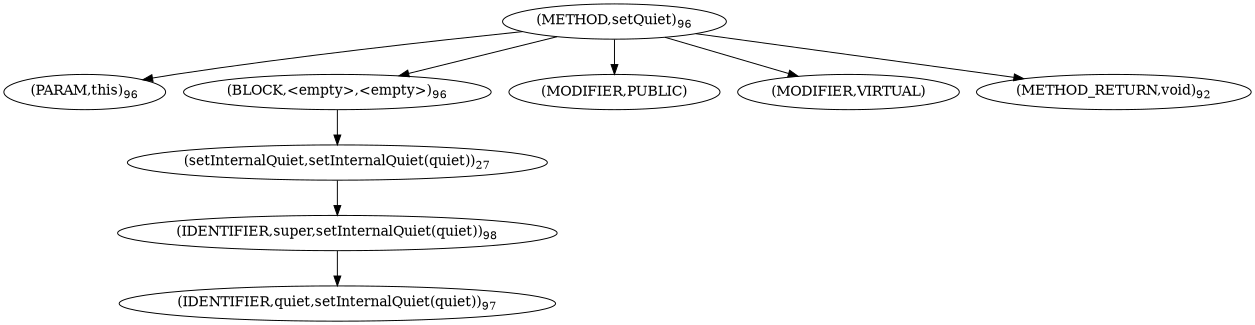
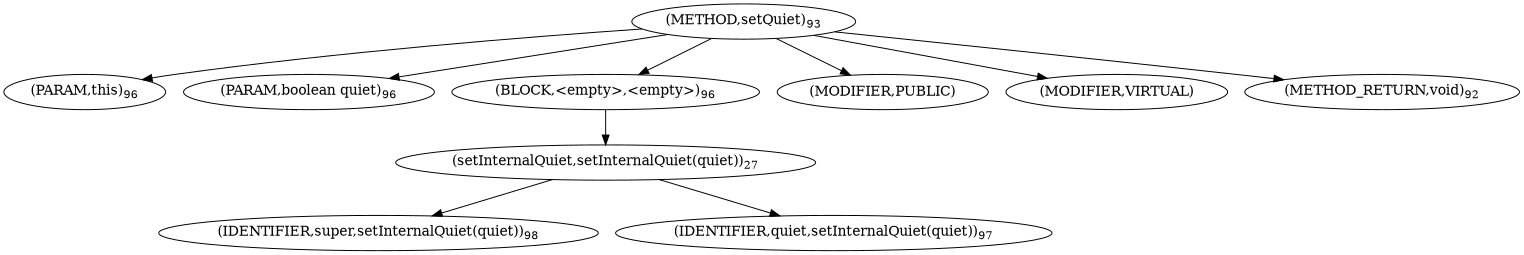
node "(METHOD,setQuiet)": text "96" -> "93"
node "(PARAM,boolean quiet)": added
edge "(IDENTIFIER,super,setInternalQuiet(quiet))" -> "(IDENTIFIER,quiet,setInternalQuiet(quiet))": now "(setInternalQuiet,setInternalQuiet(quiet))" -> "(IDENTIFIER,quiet,setInternalQuiet(quiet))"
